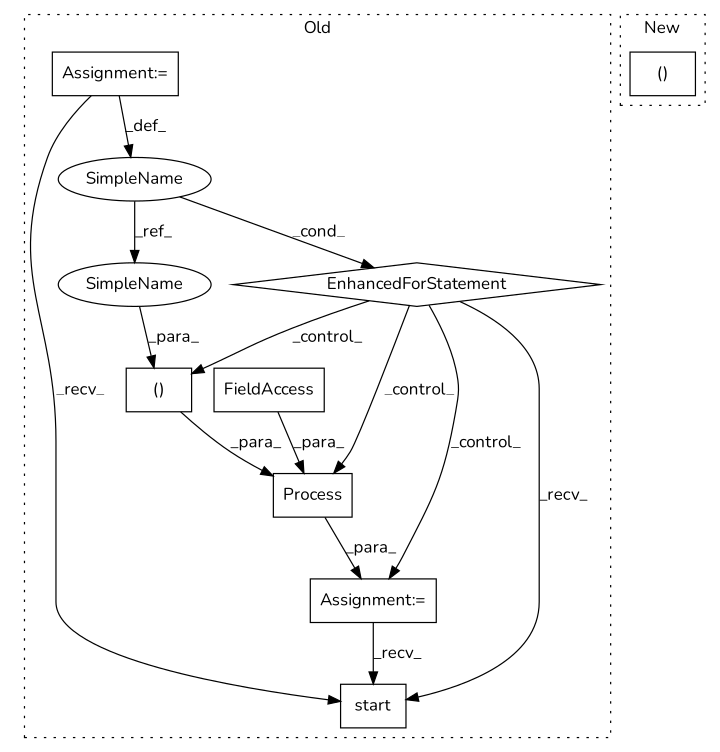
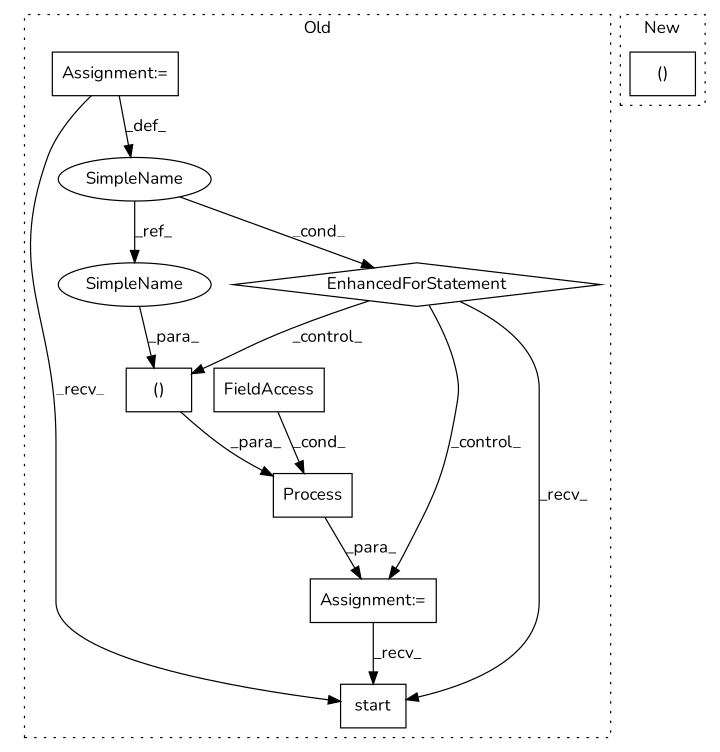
edge "EnhancedForStatement" -> "Process": removed, label "_control_"
edge "FieldAccess" -> "Process": label "_para_" -> "_cond_"
